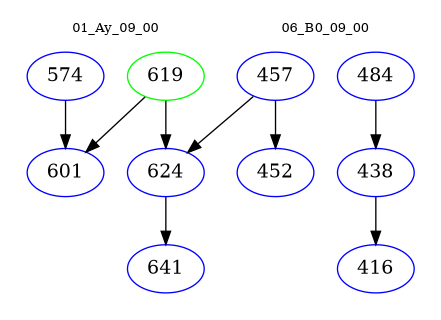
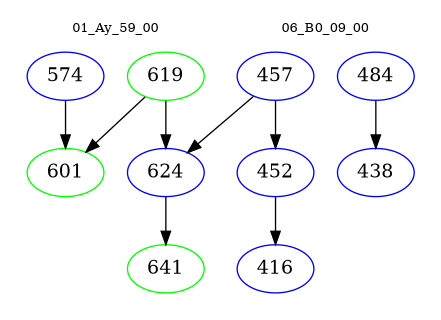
cluster "01_Ay_09_00": label "01_Ay_09_00" -> "01_Ay_59_00"
node "601": color blue -> green
edge "438" -> "416": now "452" -> "416"
node "641": color blue -> green
